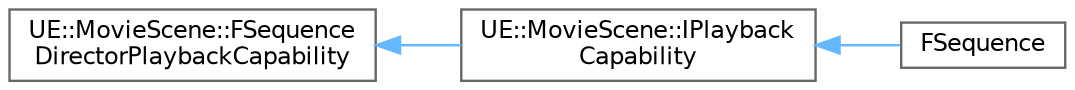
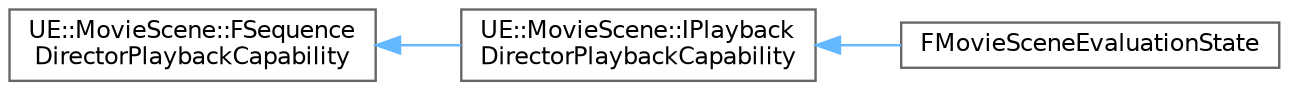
node "UE::MovieScene::IPlayback Capability": label "UE::MovieScene::IPlayback Capability" -> "UE::MovieScene::IPlayback DirectorPlaybackCapability"
node "FSequence": label "FSequence" -> "FMovieSceneEvaluationState"
